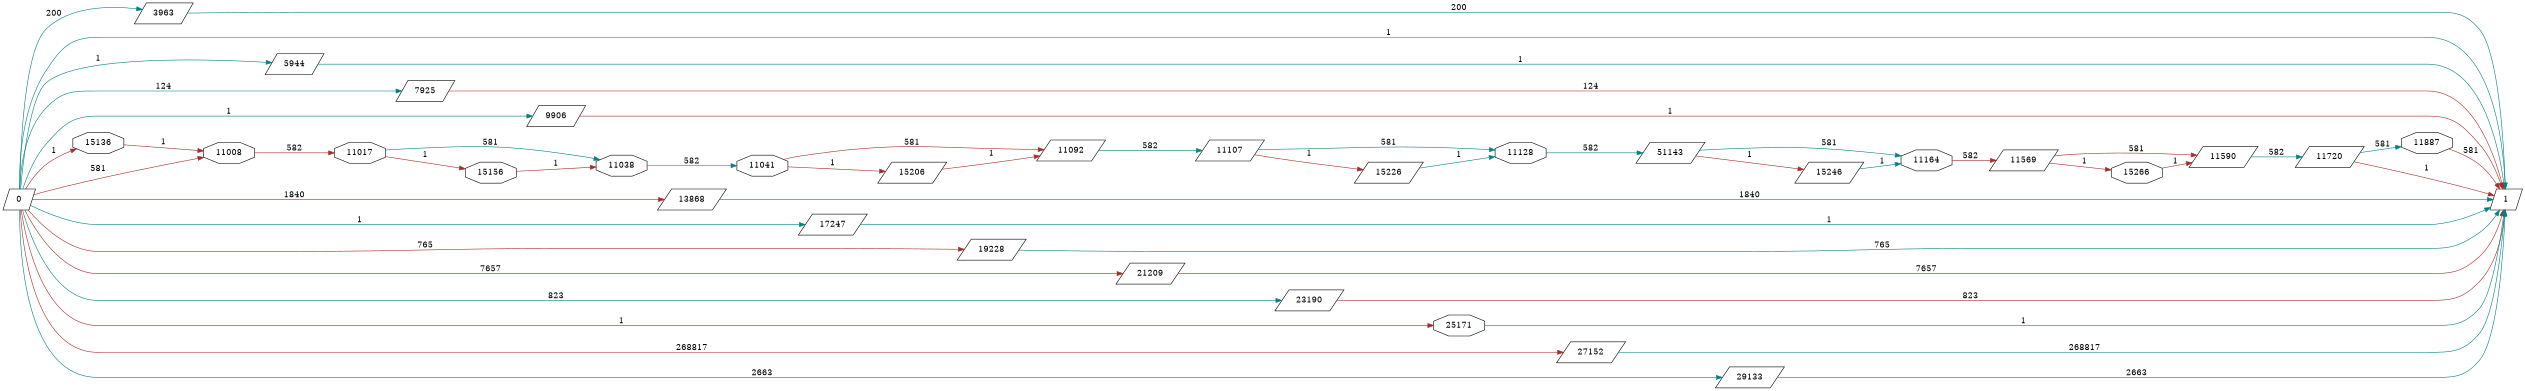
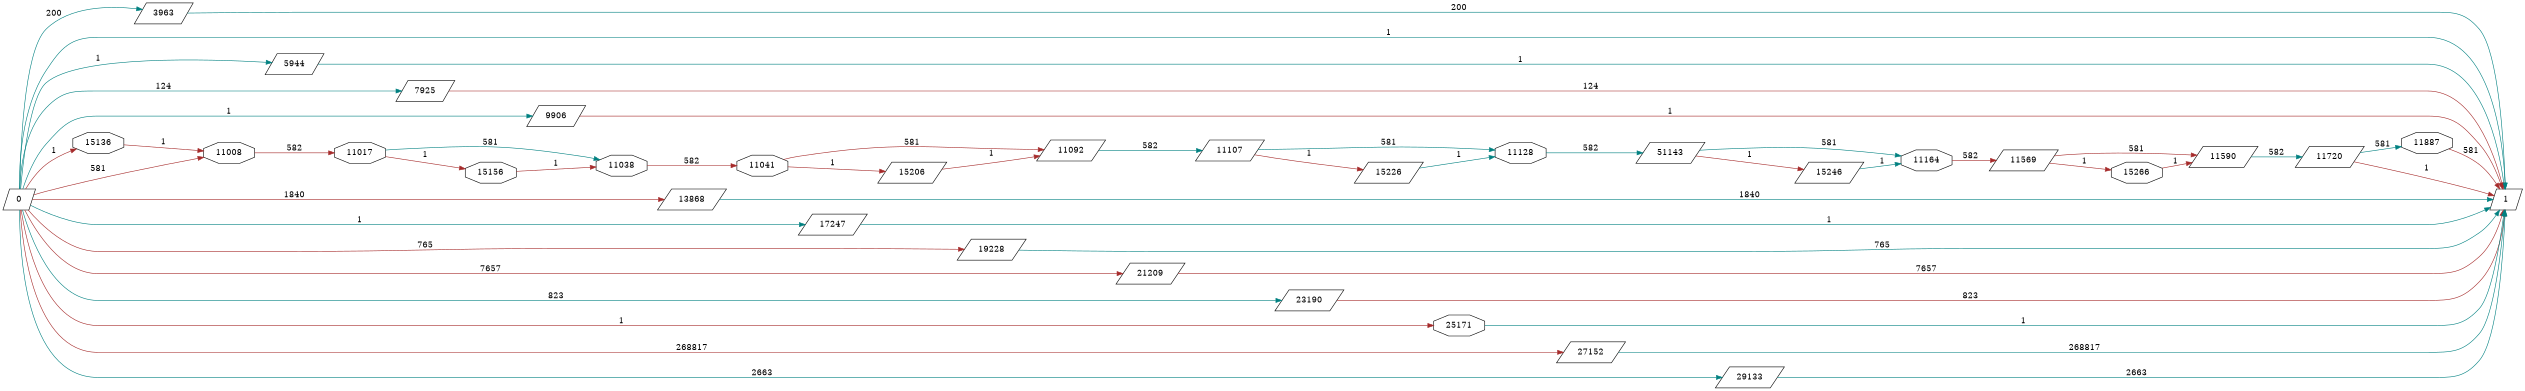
edge "11038" -> "11041": color teal -> brown
